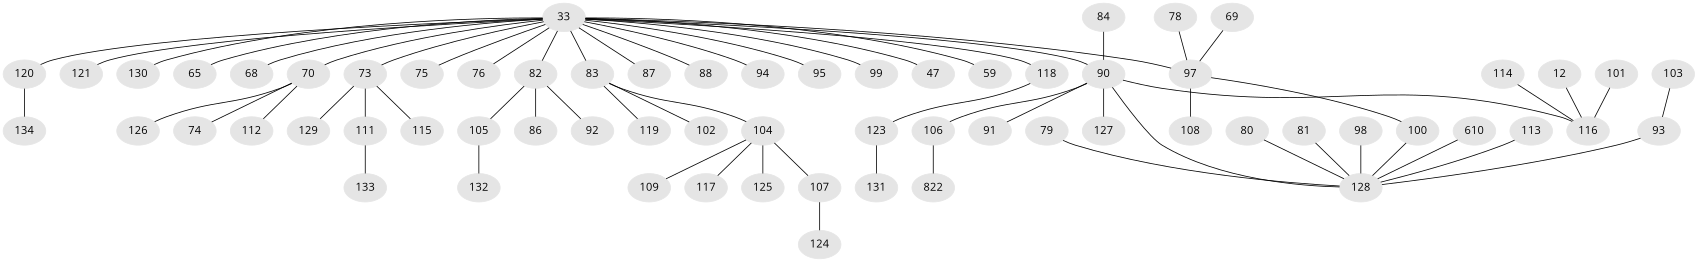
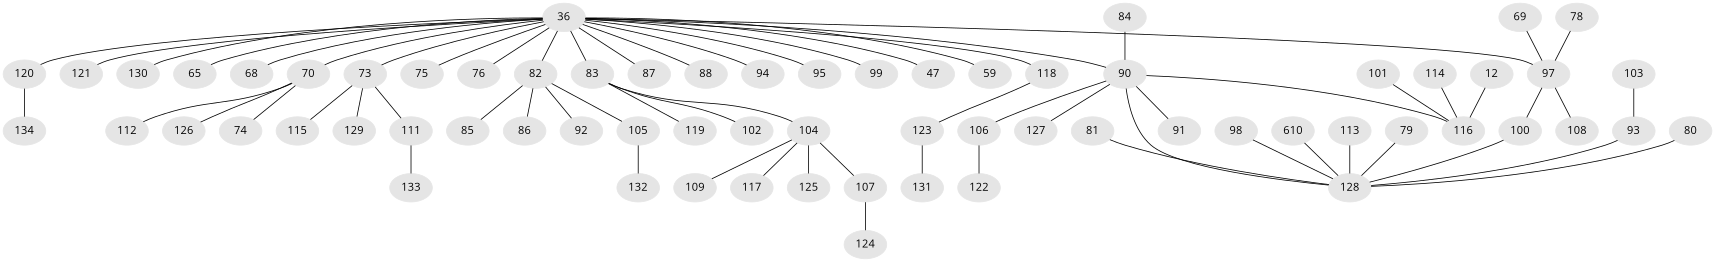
node "33": label "33" -> "36"
node "85": added
node "822": label "822" -> "122"
